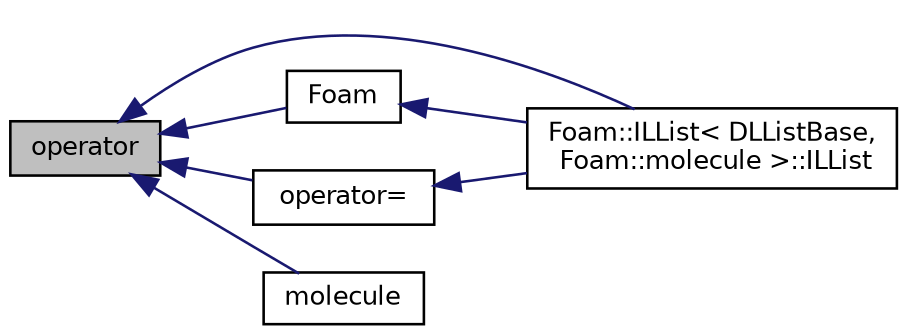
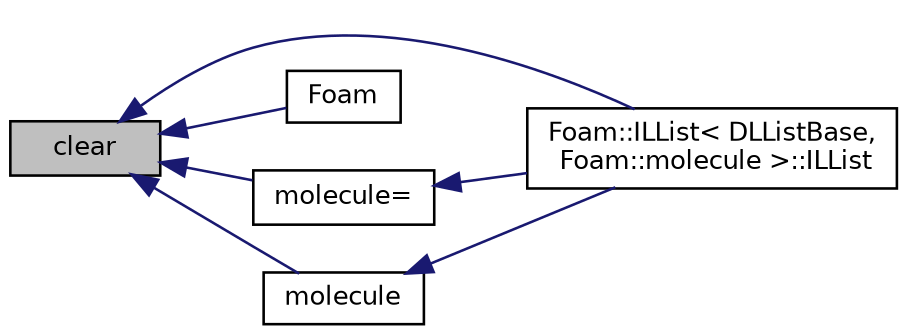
edge "Foam::ILList< DLListBase, Foam::molecule >::ILList" -> "Foam": now "Foam::ILList< DLListBase, Foam::molecule >::ILList" -> "molecule"
node "operator": label "operator" -> "clear"
node "operator=": label "operator=" -> "molecule="
